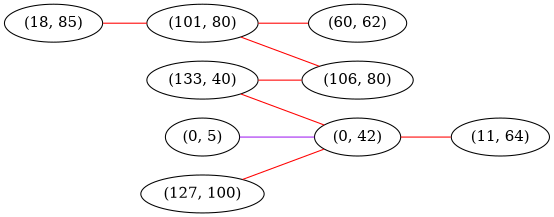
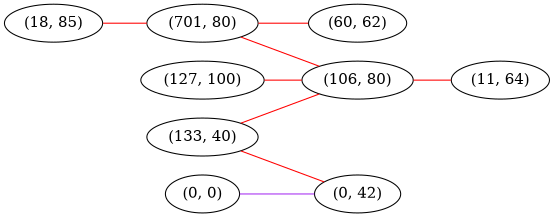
node "(101, 80)": label "(101, 80)" -> "(701, 80)"
node "(0, 5)": label "(0, 5)" -> "(0, 0)"
edge "(0, 42)" -- "(11, 64)": now "(106, 80)" -- "(11, 64)"
edge "(0, 42)" -- "(127, 100)": now "(106, 80)" -- "(127, 100)"
